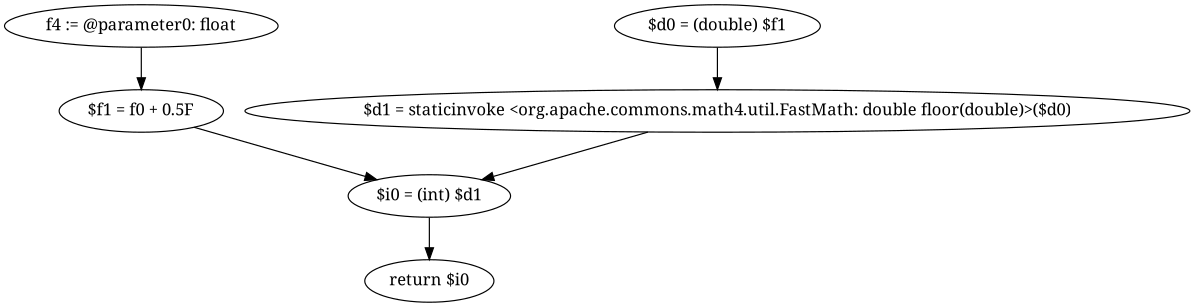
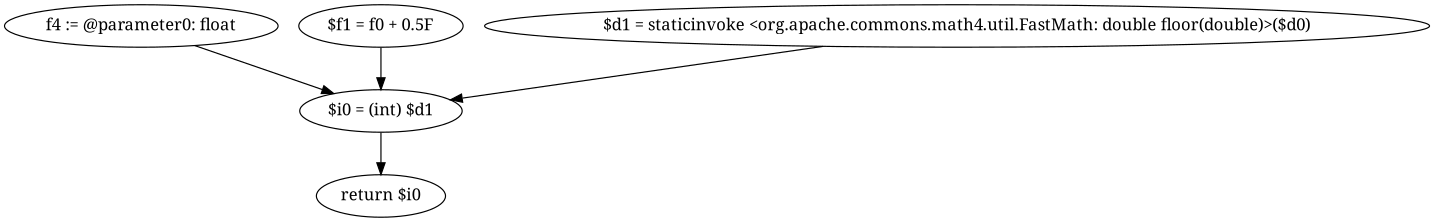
node "$d0 = (double) $f1": removed
edge "f4 := @parameter0: float" -> "$f1 = f0 + 0.5F": now "f4 := @parameter0: float" -> "$i0 = (int) $d1"
